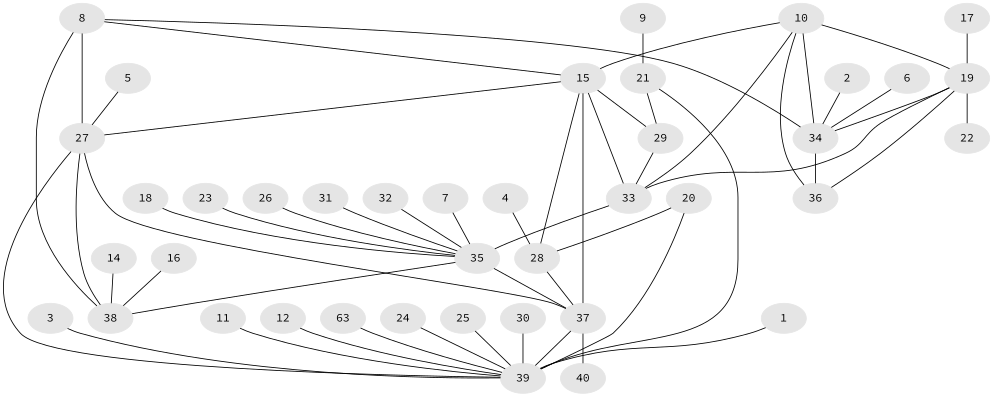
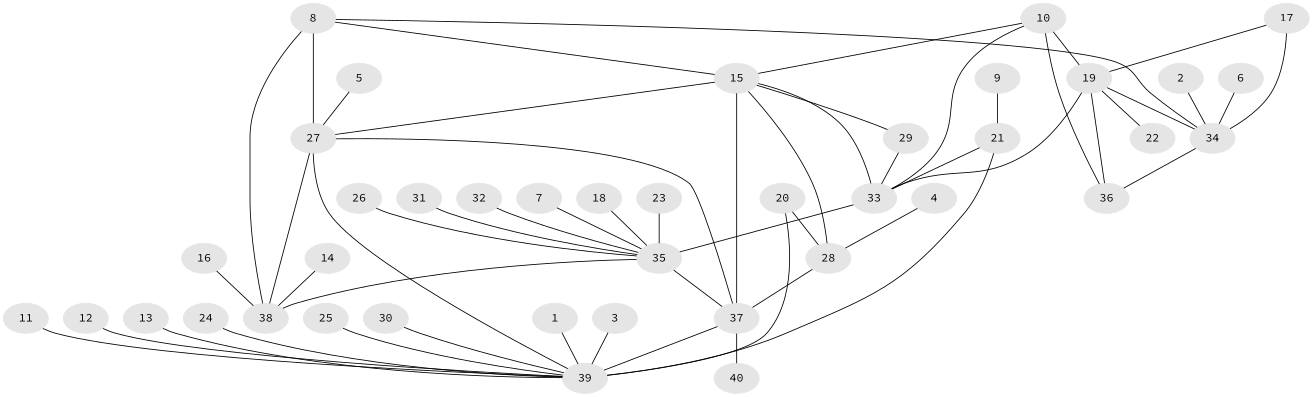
edge "10" -- "34": now "17" -- "34"
edge "21" -- "29": now "21" -- "33"
node "63": label "63" -> "13"
